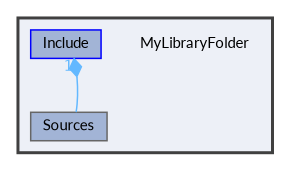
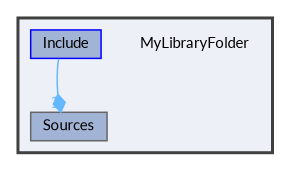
edge "Sources" -> "Include": reversed
